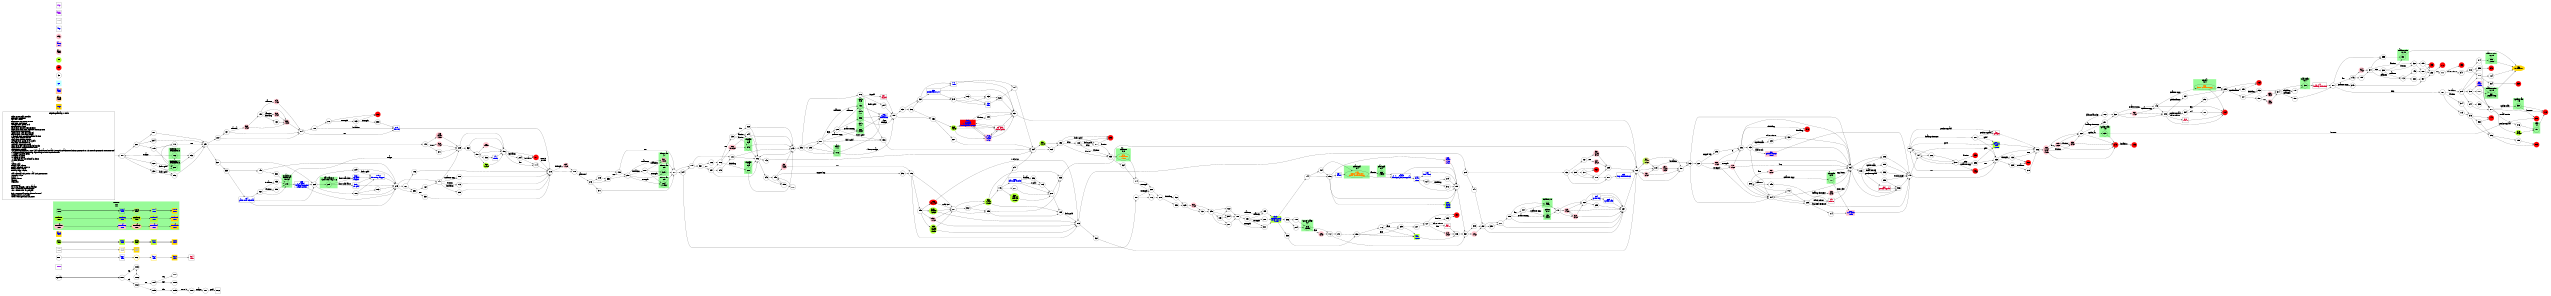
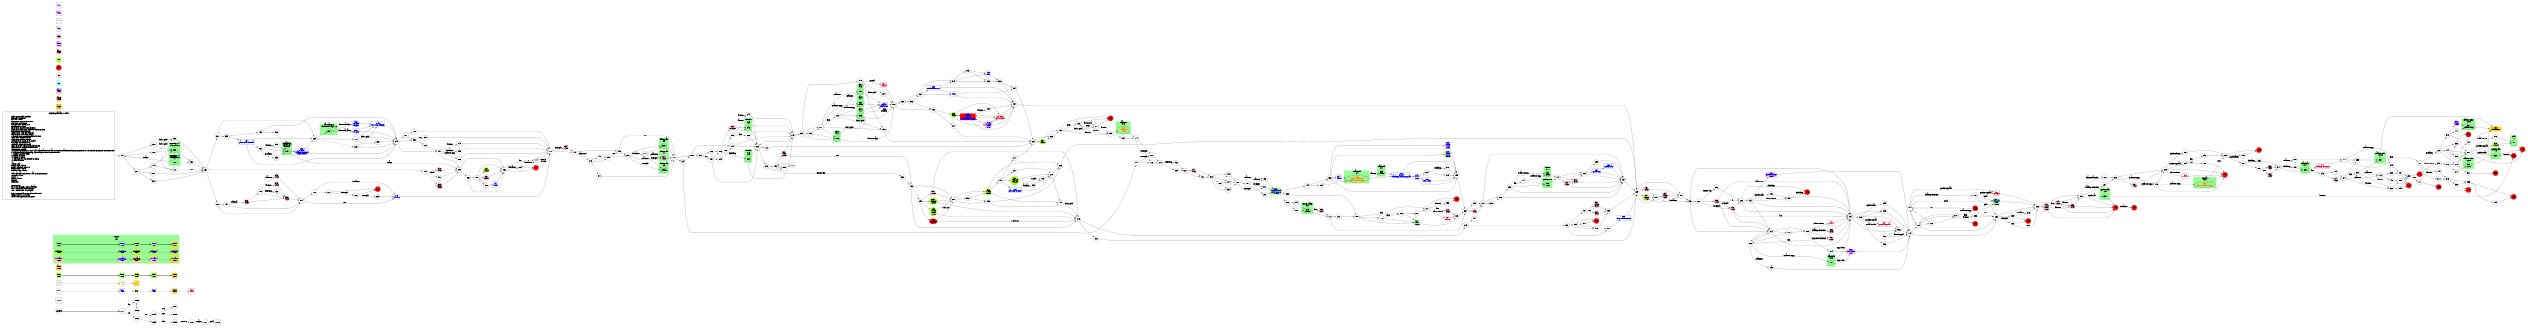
edge "077" -> "046": now "030" -> "046"
edge "289" -> "304": now "289" -> "087 -2ST"
